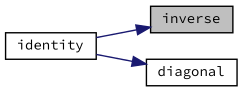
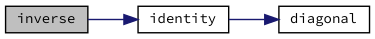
edge "identity" -> "inverse": reversed
